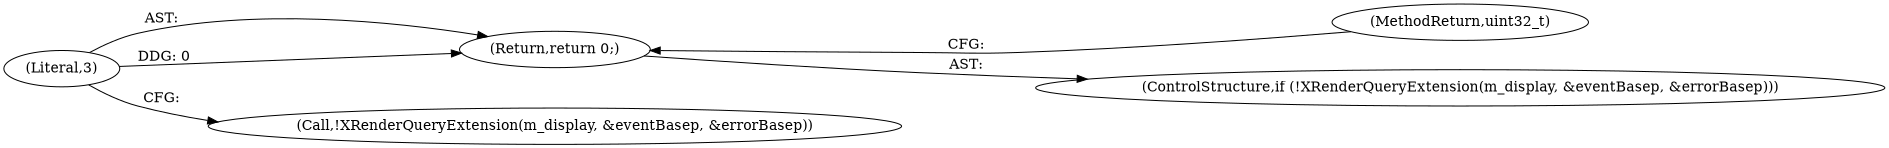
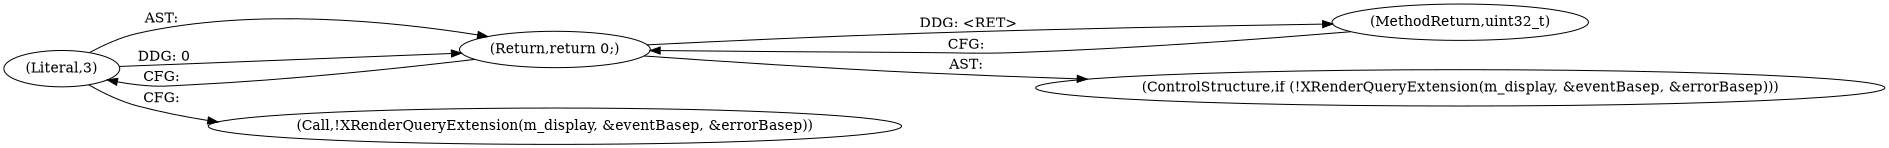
edge "(Return,return 0;)" -> "(MethodReturn,uint32_t)": added, label "DDG: <RET>"
edge "(Return,return 0;)" -> "(Literal,3)": added, label "CFG:"
